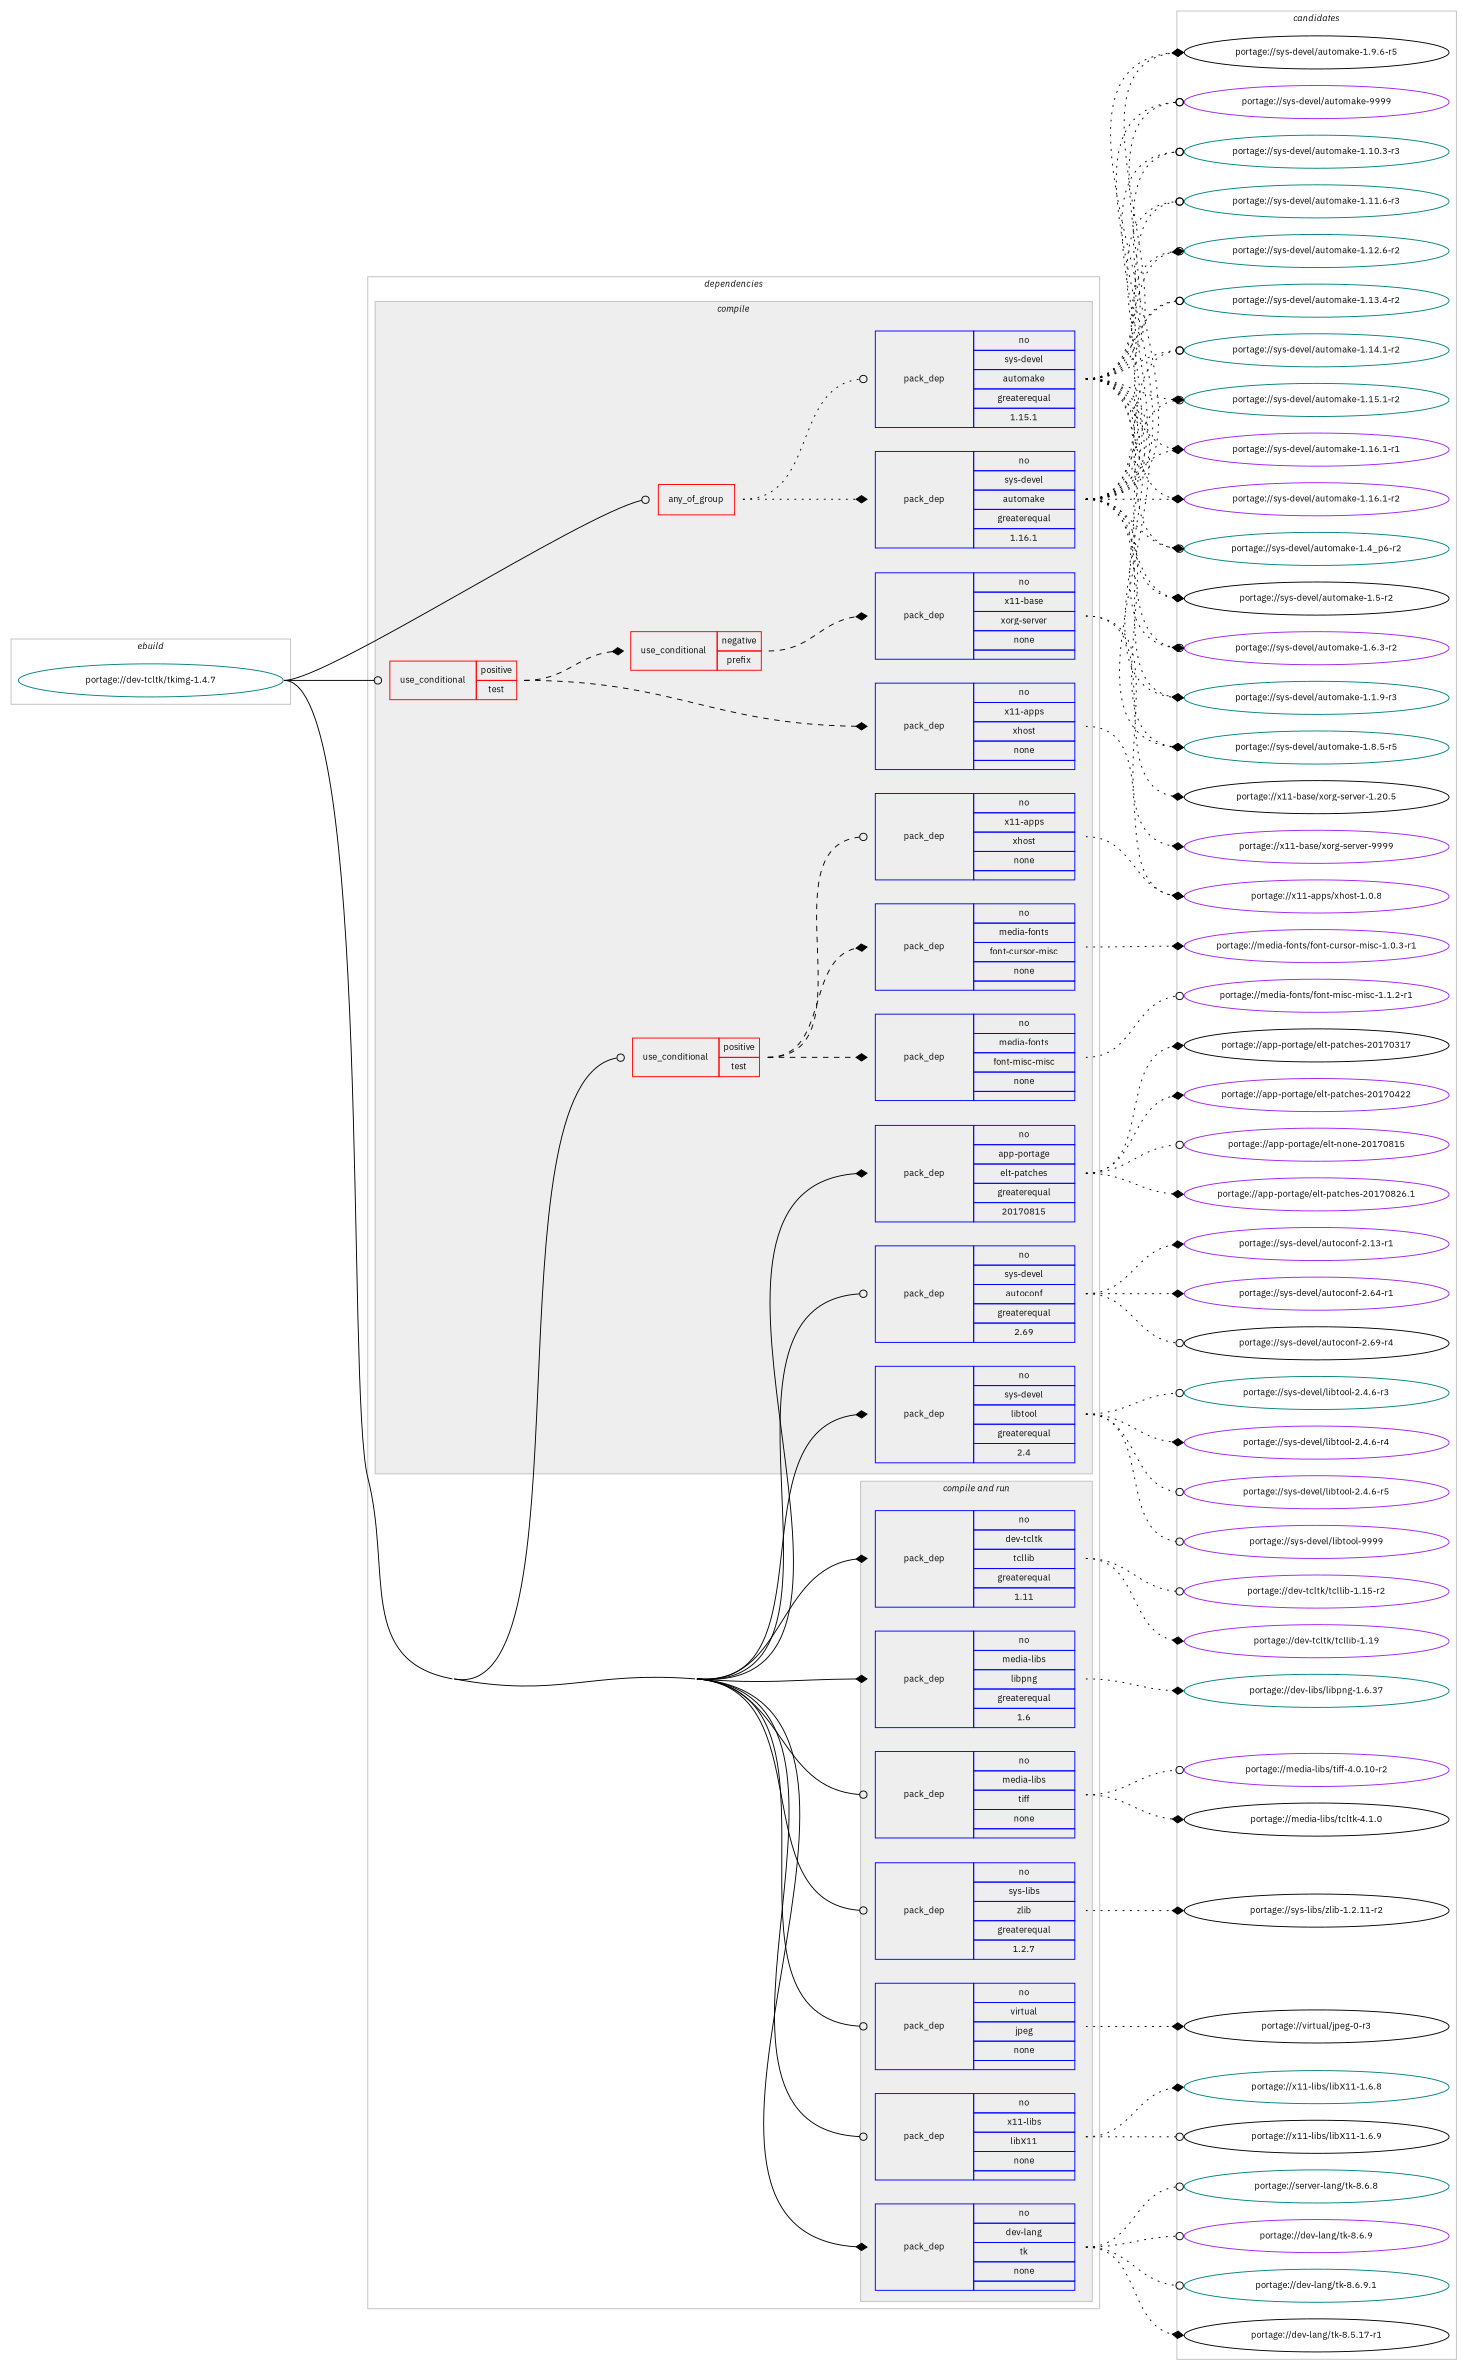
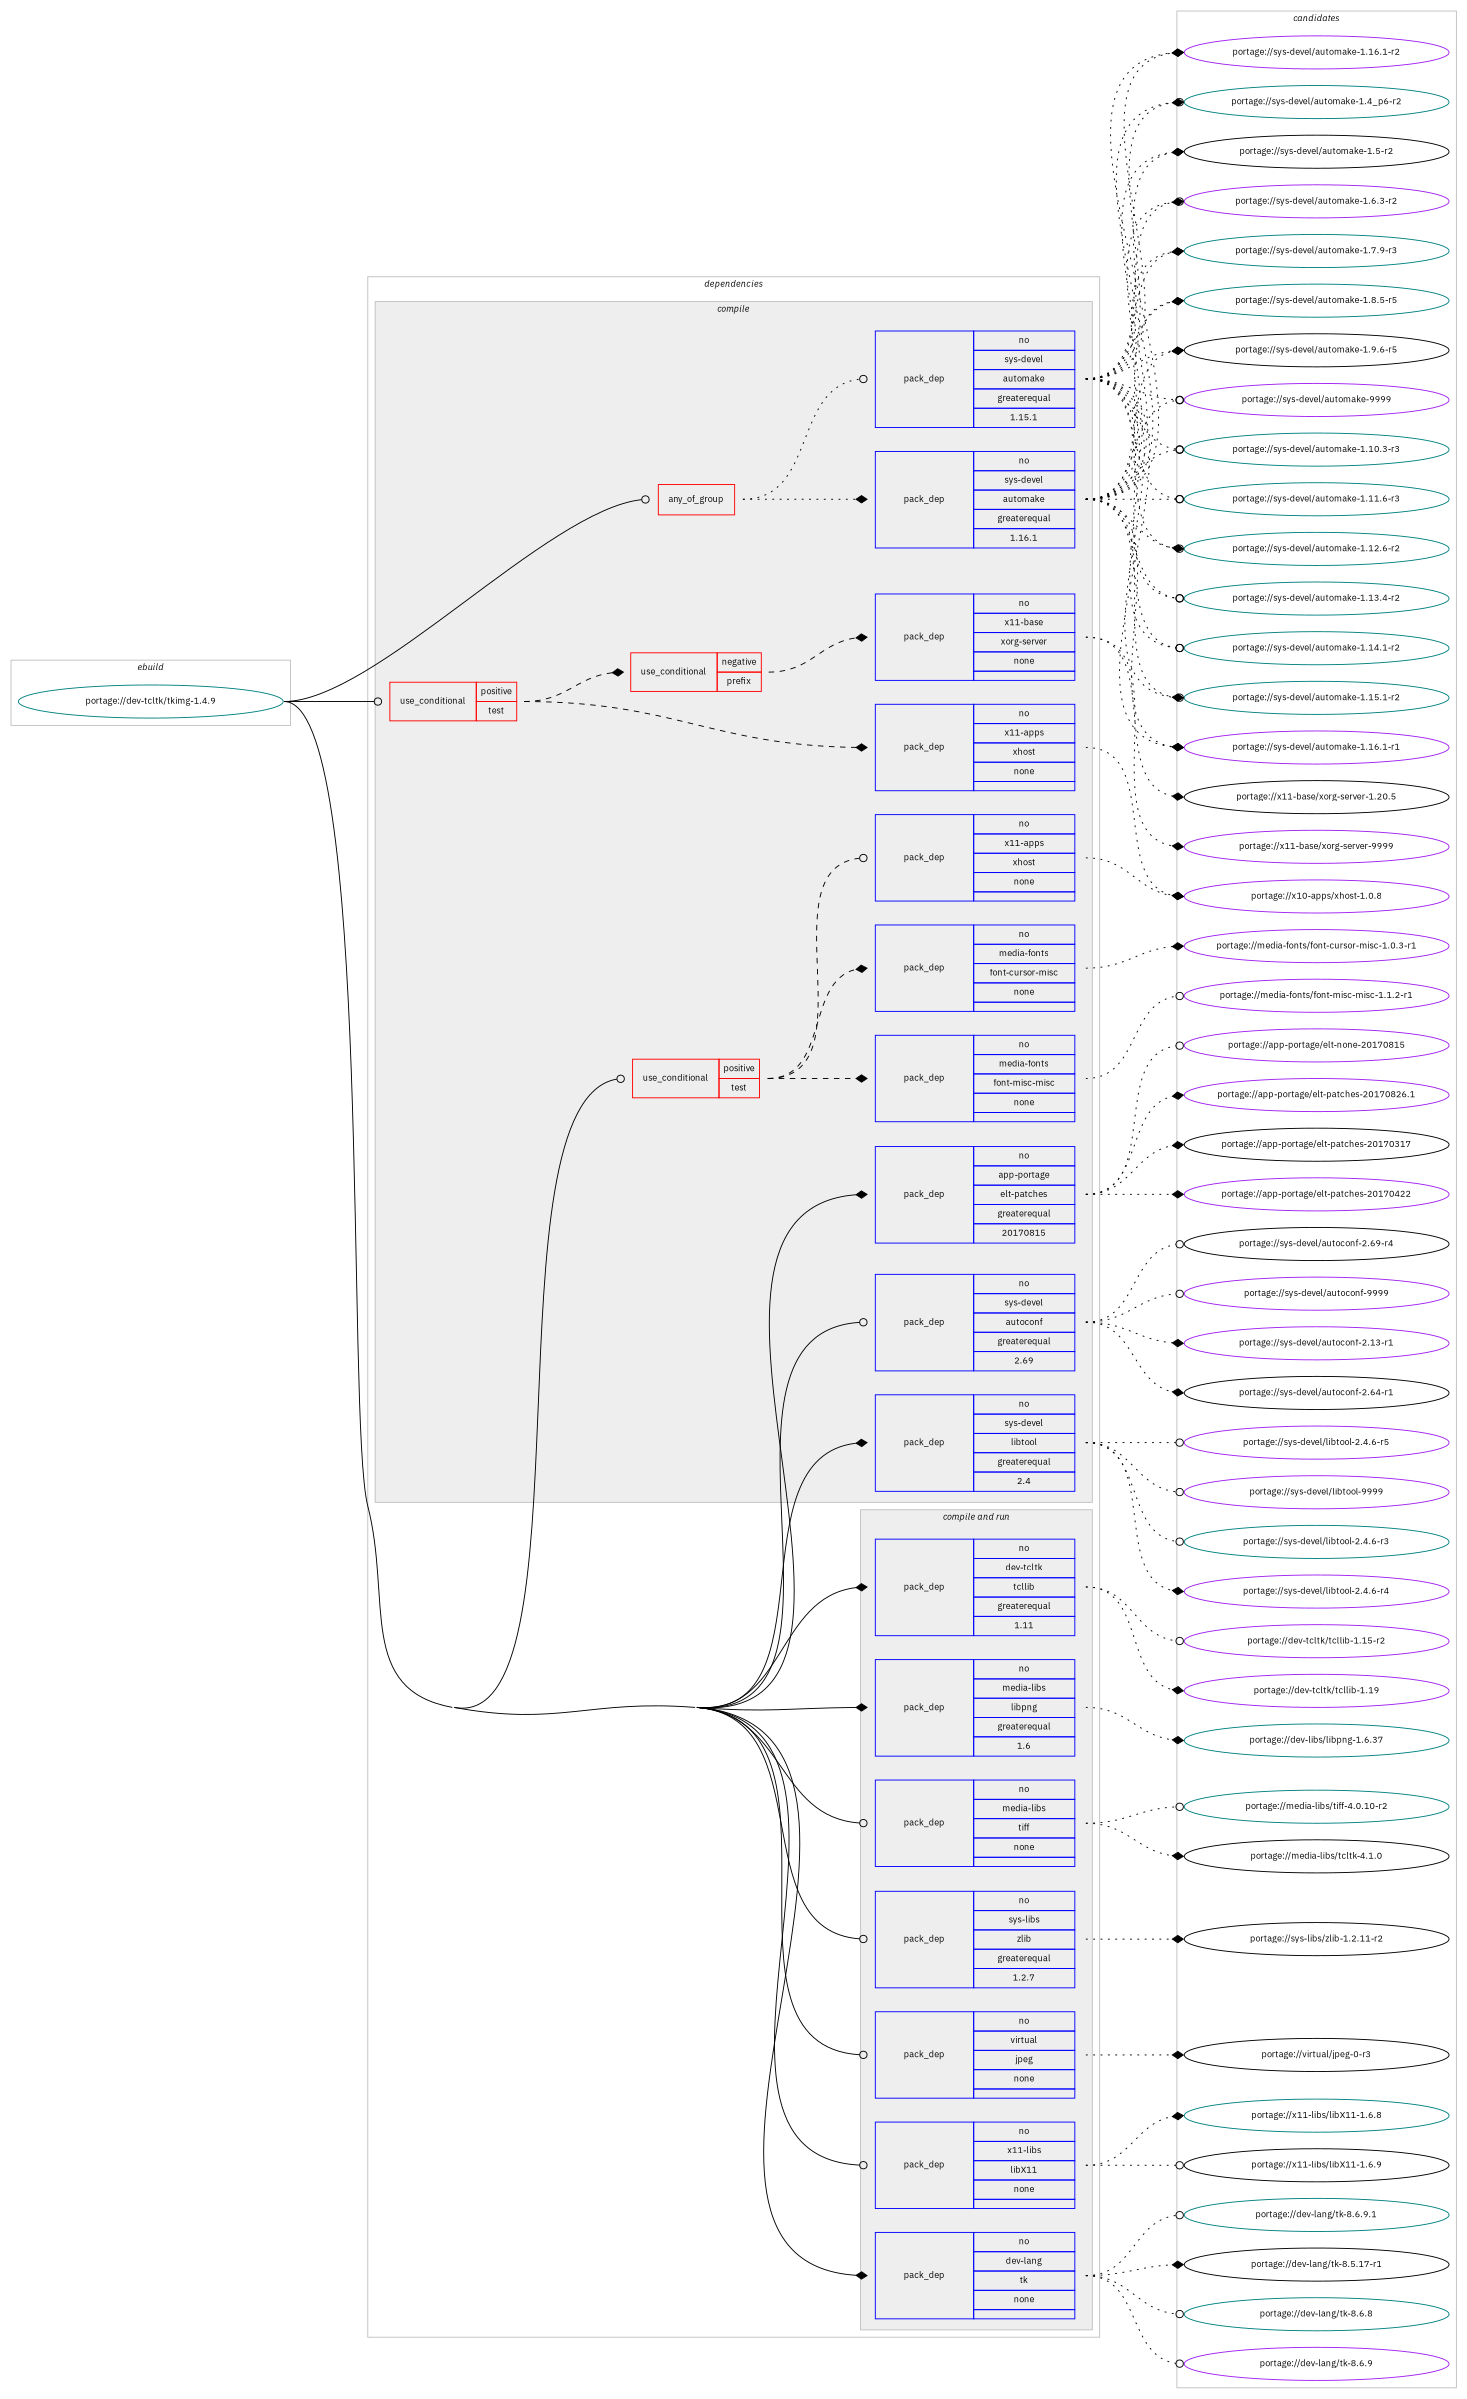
node "portage://dev-tcltk/tkimg-1.4.7": label "portage://dev-tcltk/tkimg-1.4.7" -> "portage://dev-tcltk/tkimg-1.4.9"
node "portage://sys-devel/automake-1.1.9-r3": label "portage://sys-devel/automake-1.1.9-r3" -> "portage://sys-devel/automake-1.7.9-r3"
node "portage://x11-apps/xhost-1.0.8": label "portage://x11-apps/xhost-1.0.8" -> "portage://x10-apps/xhost-1.0.8"
node "portage://sys-devel/autoconf-9999": added
node "portage://sys-devel/autoconf-2.64-r1": color purple -> black
node "portage://media-libs/tiff-4.0.10-r2": color purple -> teal
node "portage://server-lang/tk-8.6.8": label "portage://server-lang/tk-8.6.8" -> "portage://dev-lang/tk-8.6.8"
